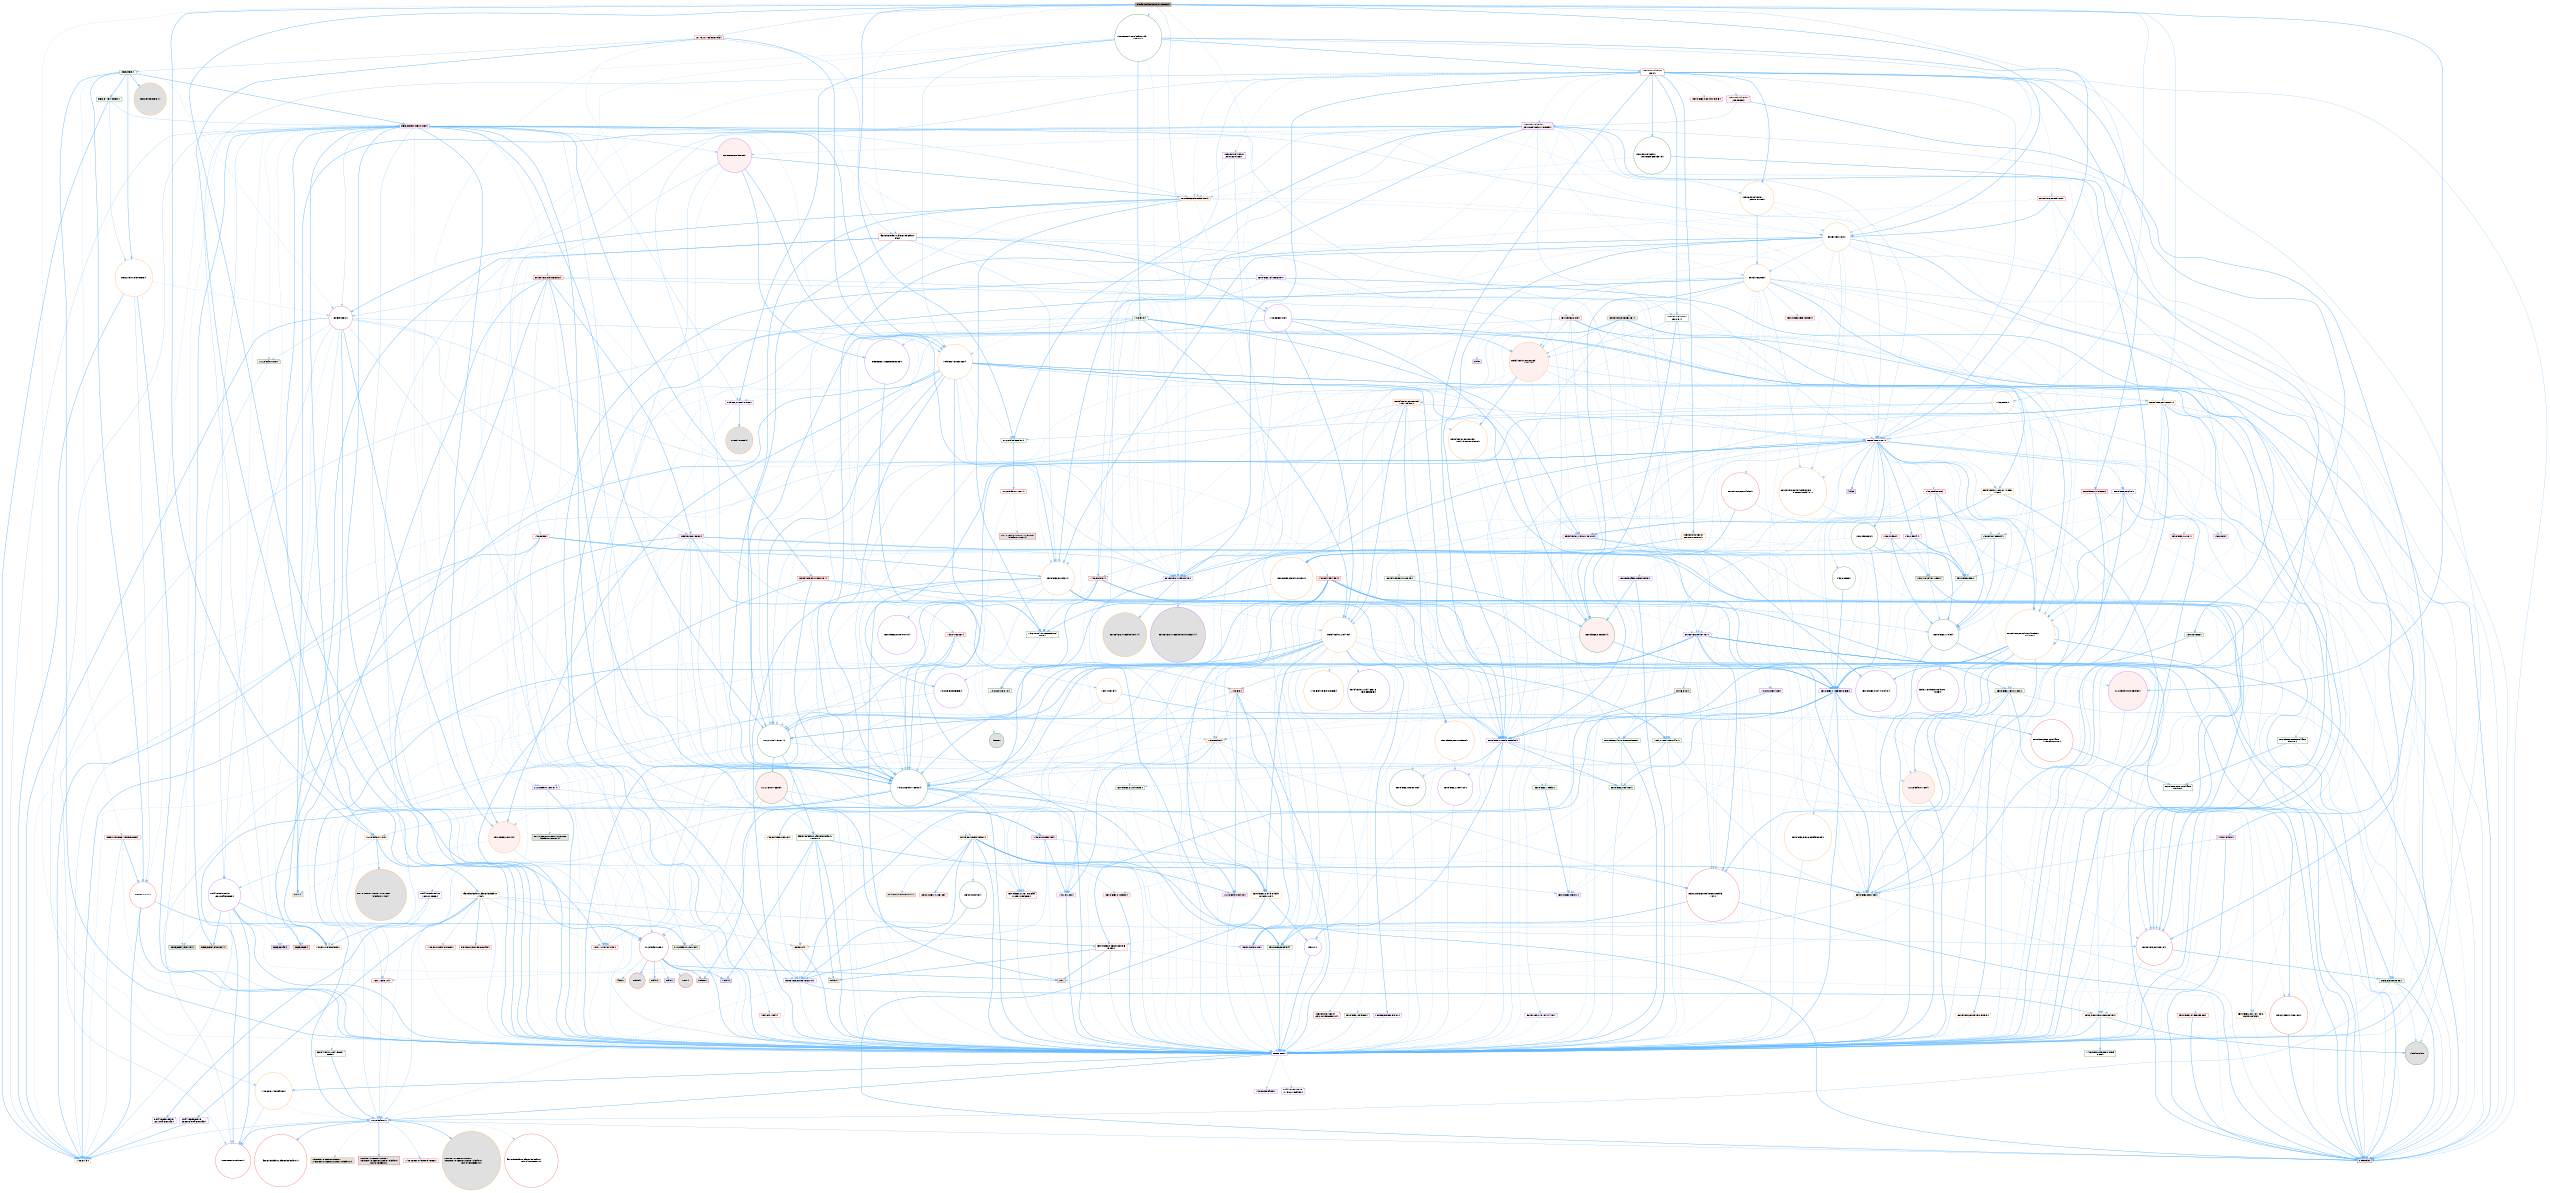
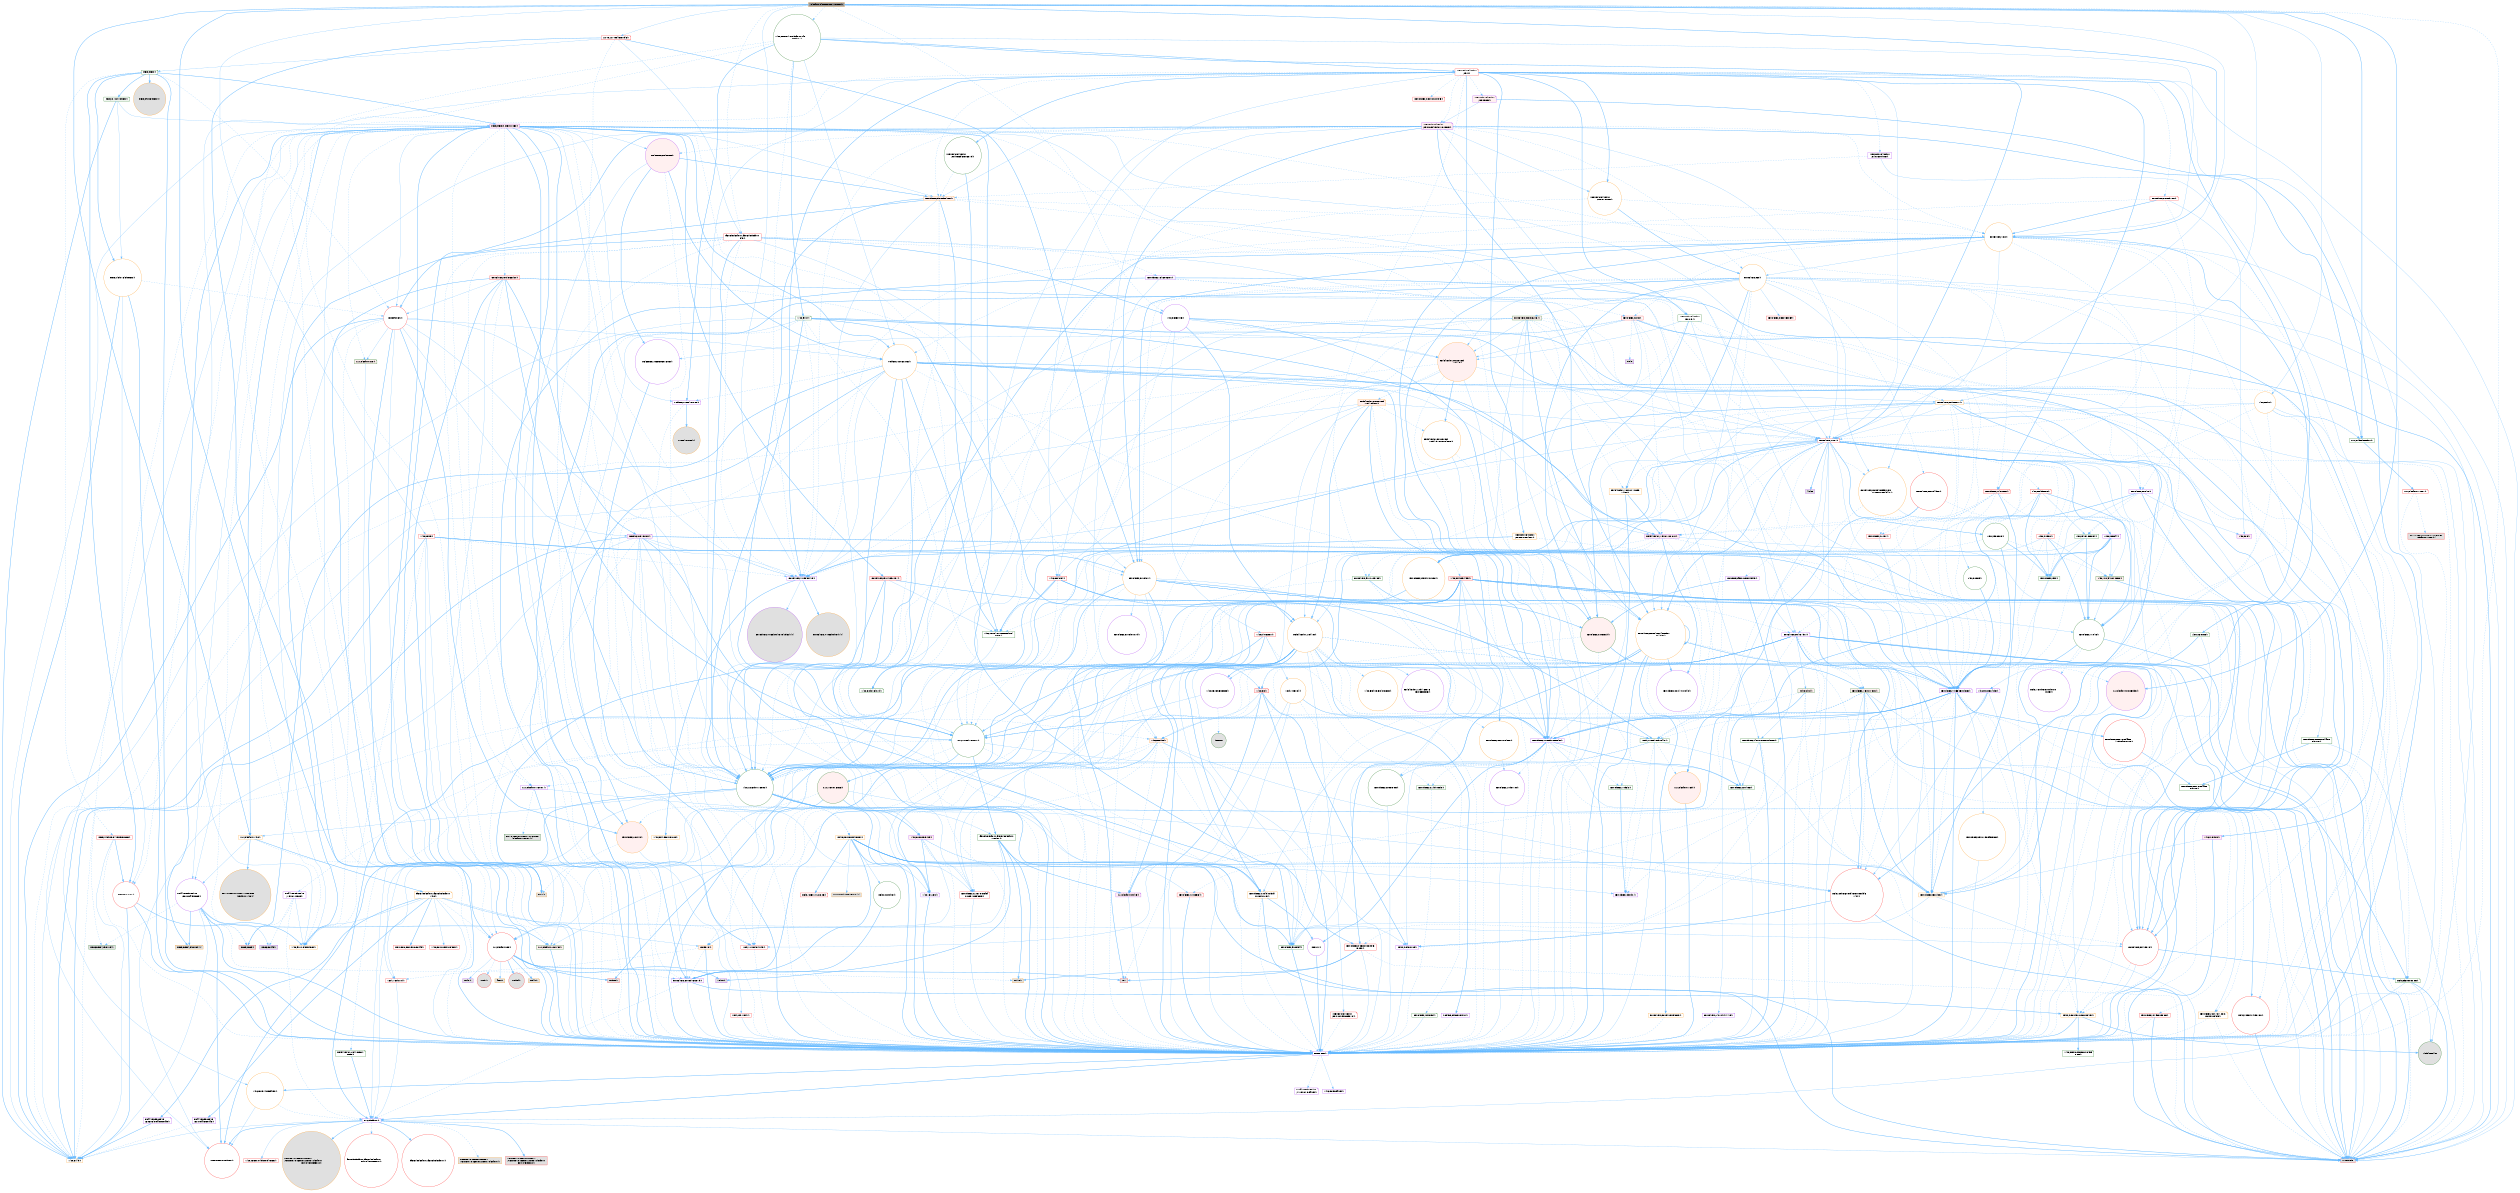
edge "Delegates/Delegate.h" -> "Misc/Parse.h": now "IPlatformFileOpenLogWrapper.h" -> "Misc/Parse.h"
edge "Serialization/Archive.h" -> "Traits/IsCharEncodingCompatible With.h": now "Misc/StructBuilder.h" -> "Traits/IsCharEncodingCompatible With.h"
